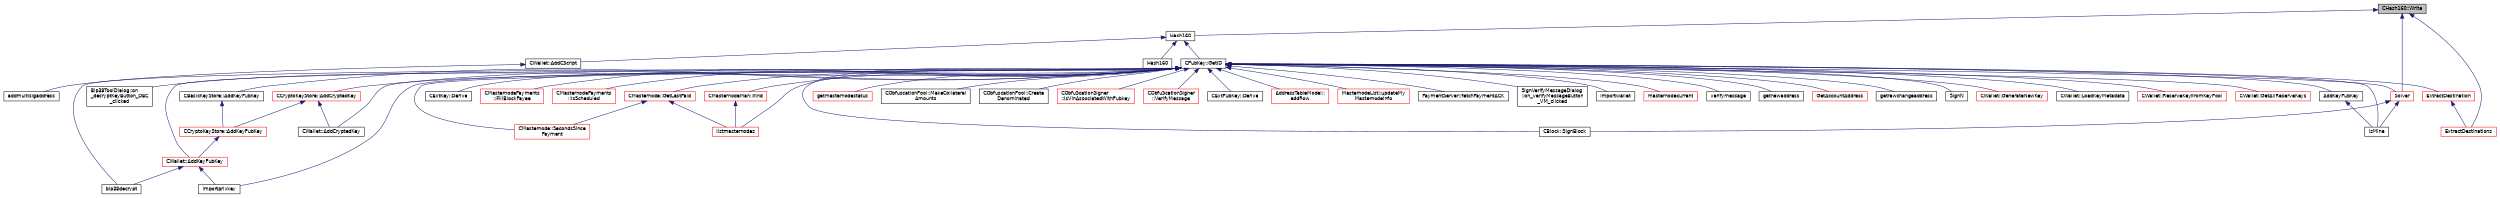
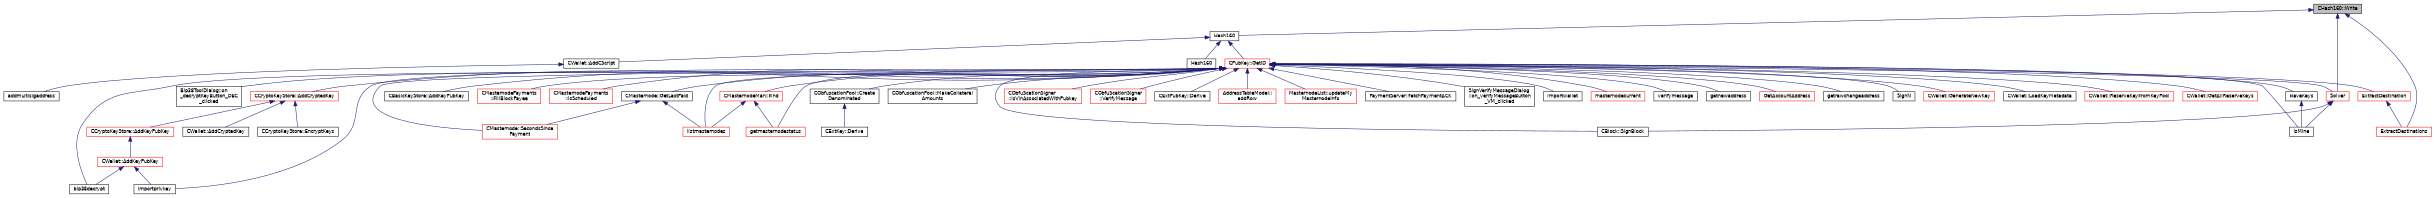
node "CPubKey::GetID": color black -> red
edge "CWallet::AddKeyPubKey" -> "CPubKey::GetID": removed
edge "CExtKey::Derive" -> "CPubKey::GetID": now "CExtKey::Derive" -> "CObfuscationPool::Create Denominated"
edge "CWallet::AddCryptedKey" -> "CPubKey::GetID": removed
node "CMasternode::GetLastPaid": color red -> black
node "AddKeyPubKey": label "AddKeyPubKey" -> "HaveKeys"
edge "CCryptoKeyStore::AddKeyPubKey" -> "CBasicKeyStore::AddKeyPubKey": removed
edge "getmasternodestatus" -> "CMasternodeMan::Find": added
node "CCryptoKeyStore::EncryptKeys": added
